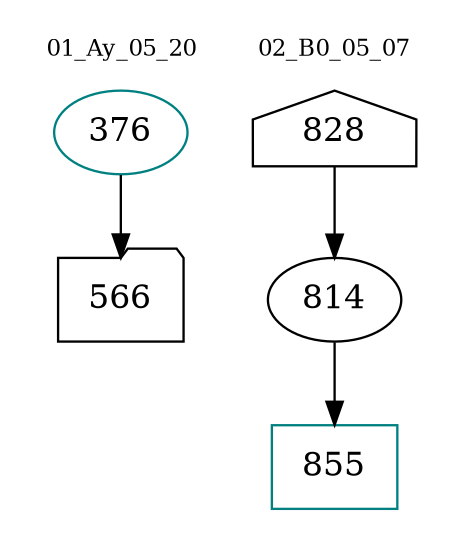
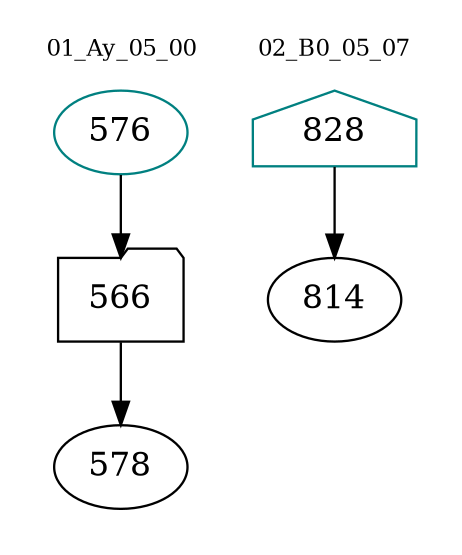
cluster "01_Ay_05_20": label "01_Ay_05_20" -> "01_Ay_05_00"
node "376": label "376" -> "576"
node "828": color black -> teal
node "578": added
node "855": removed
